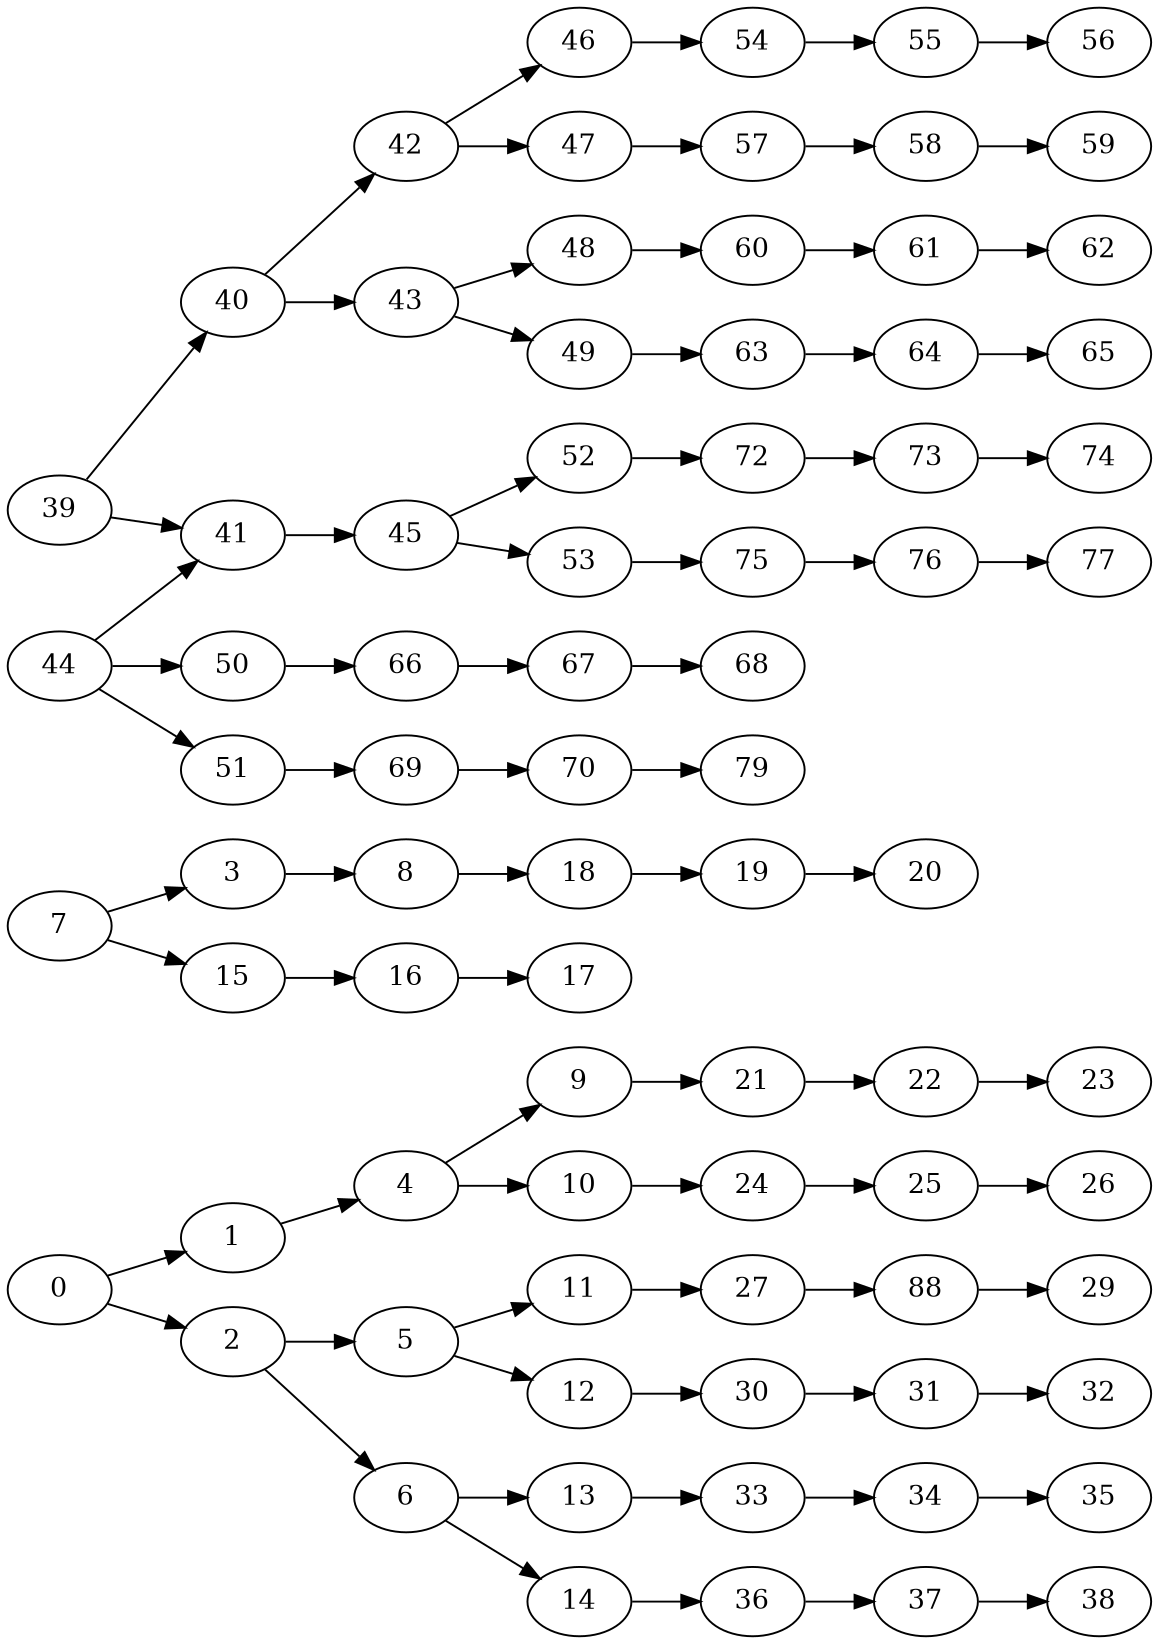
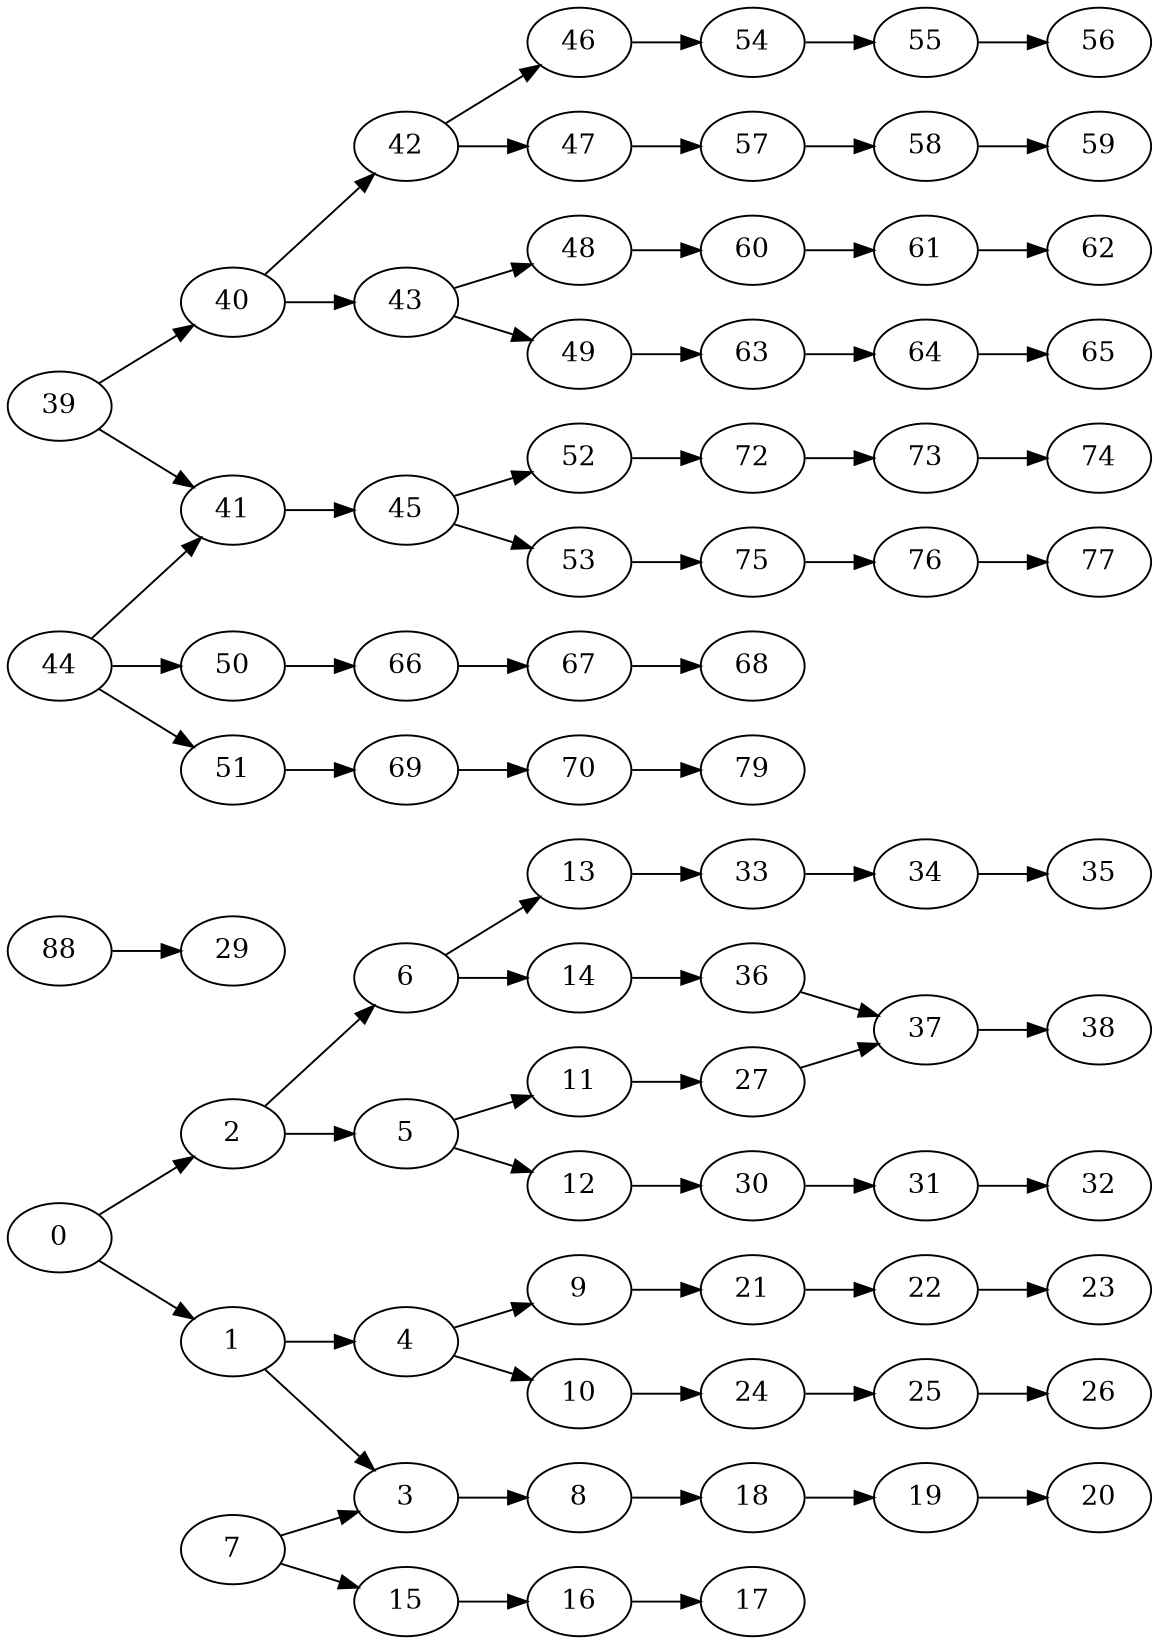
edge "27" -> "88": now "27" -> "37"
edge "1" -> "3": added
